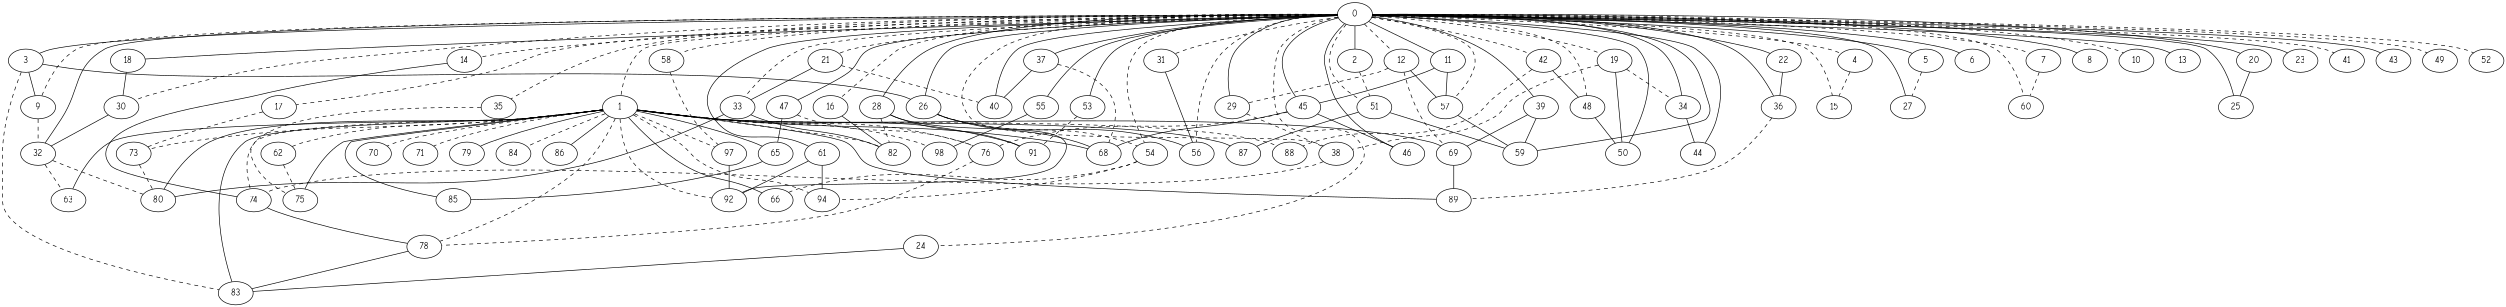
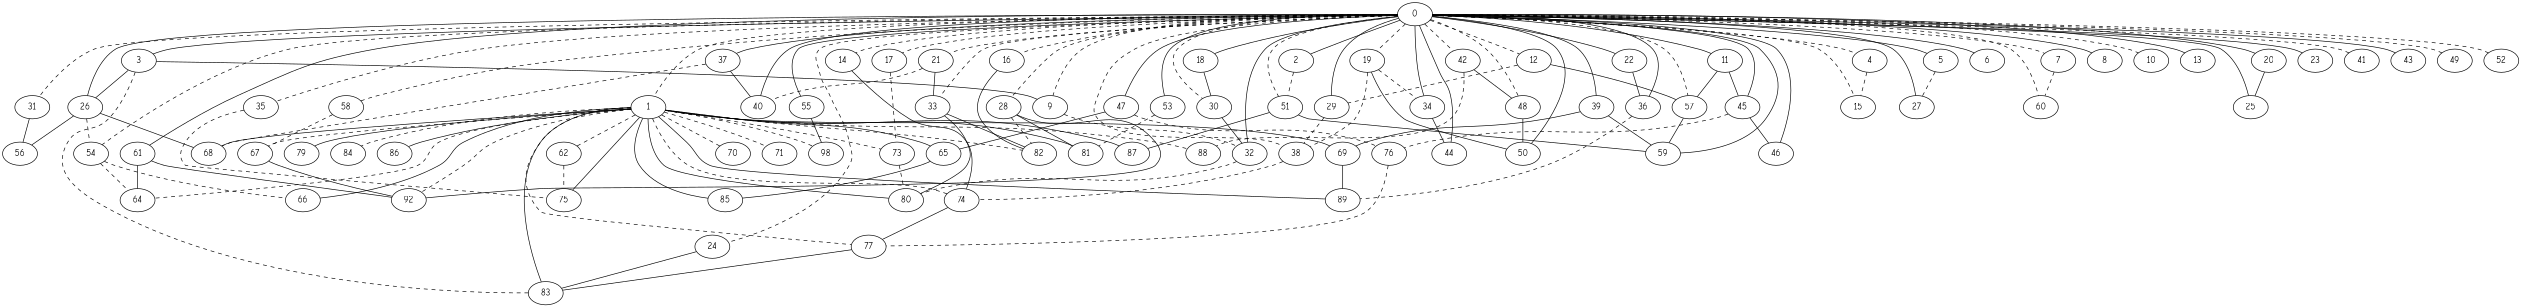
edge "0" -- "28": style solid -> dashed
edge "0" -- "56": removed
edge "12" -- "69": removed
edge "1" -- "76": removed
edge "45" -- "68": removed
node "97": label "97" -> "67"
node "91": label "91" -> "81"
node "63": removed
node "94": label "94" -> "64"
node "78": label "78" -> "77"
